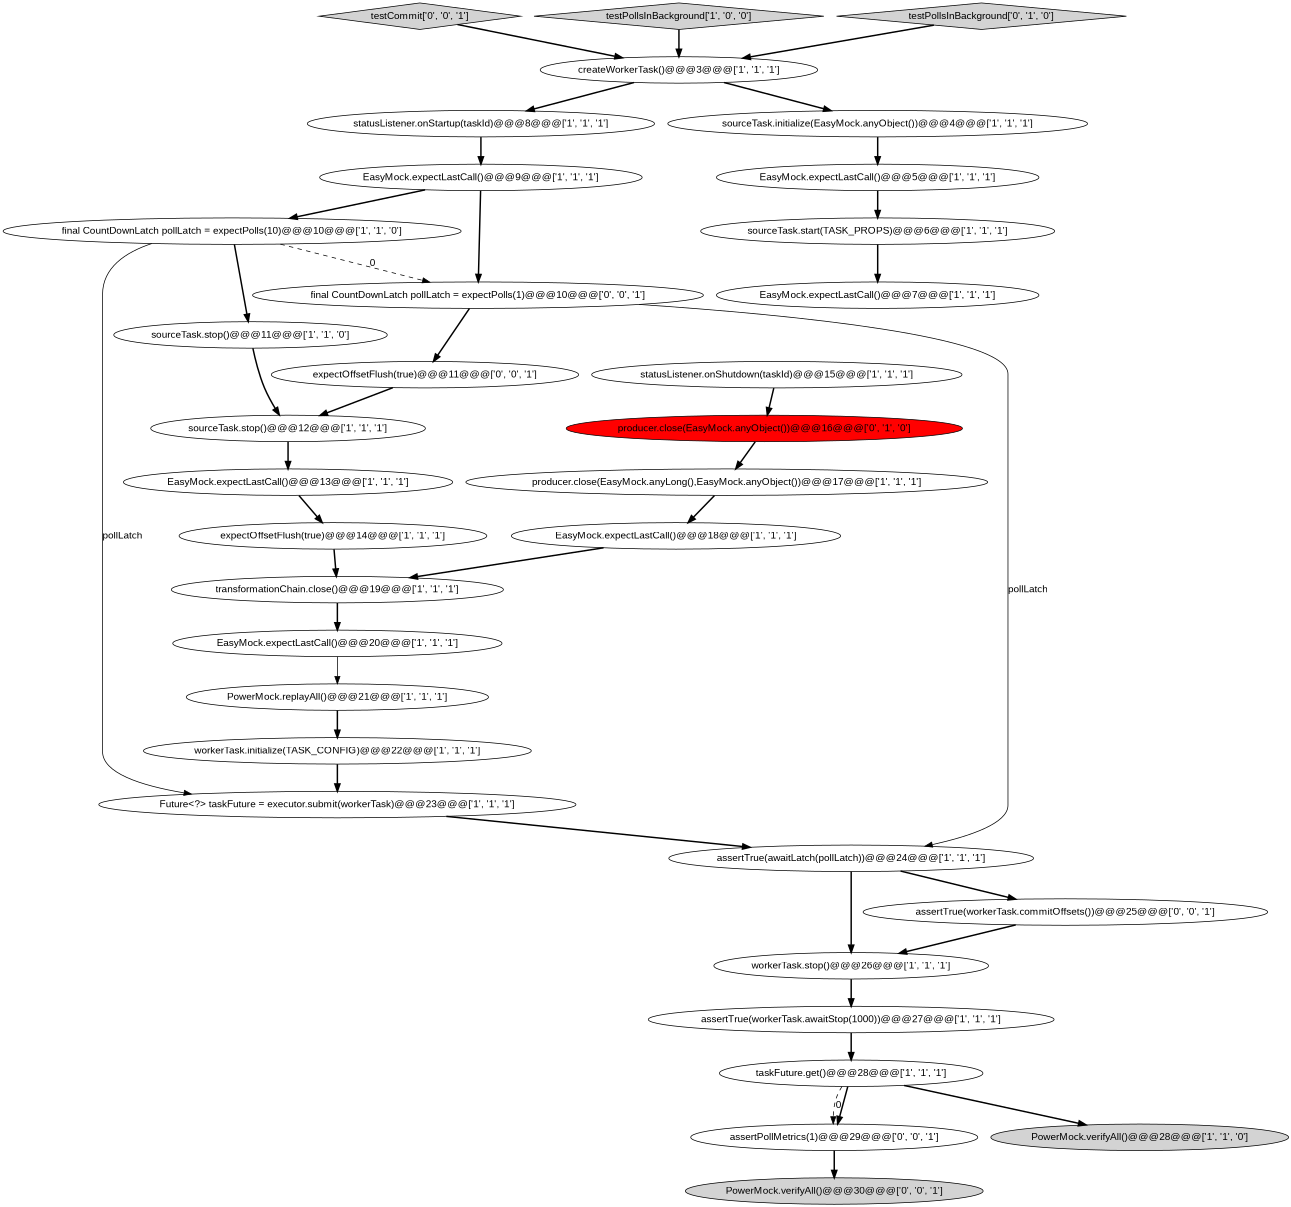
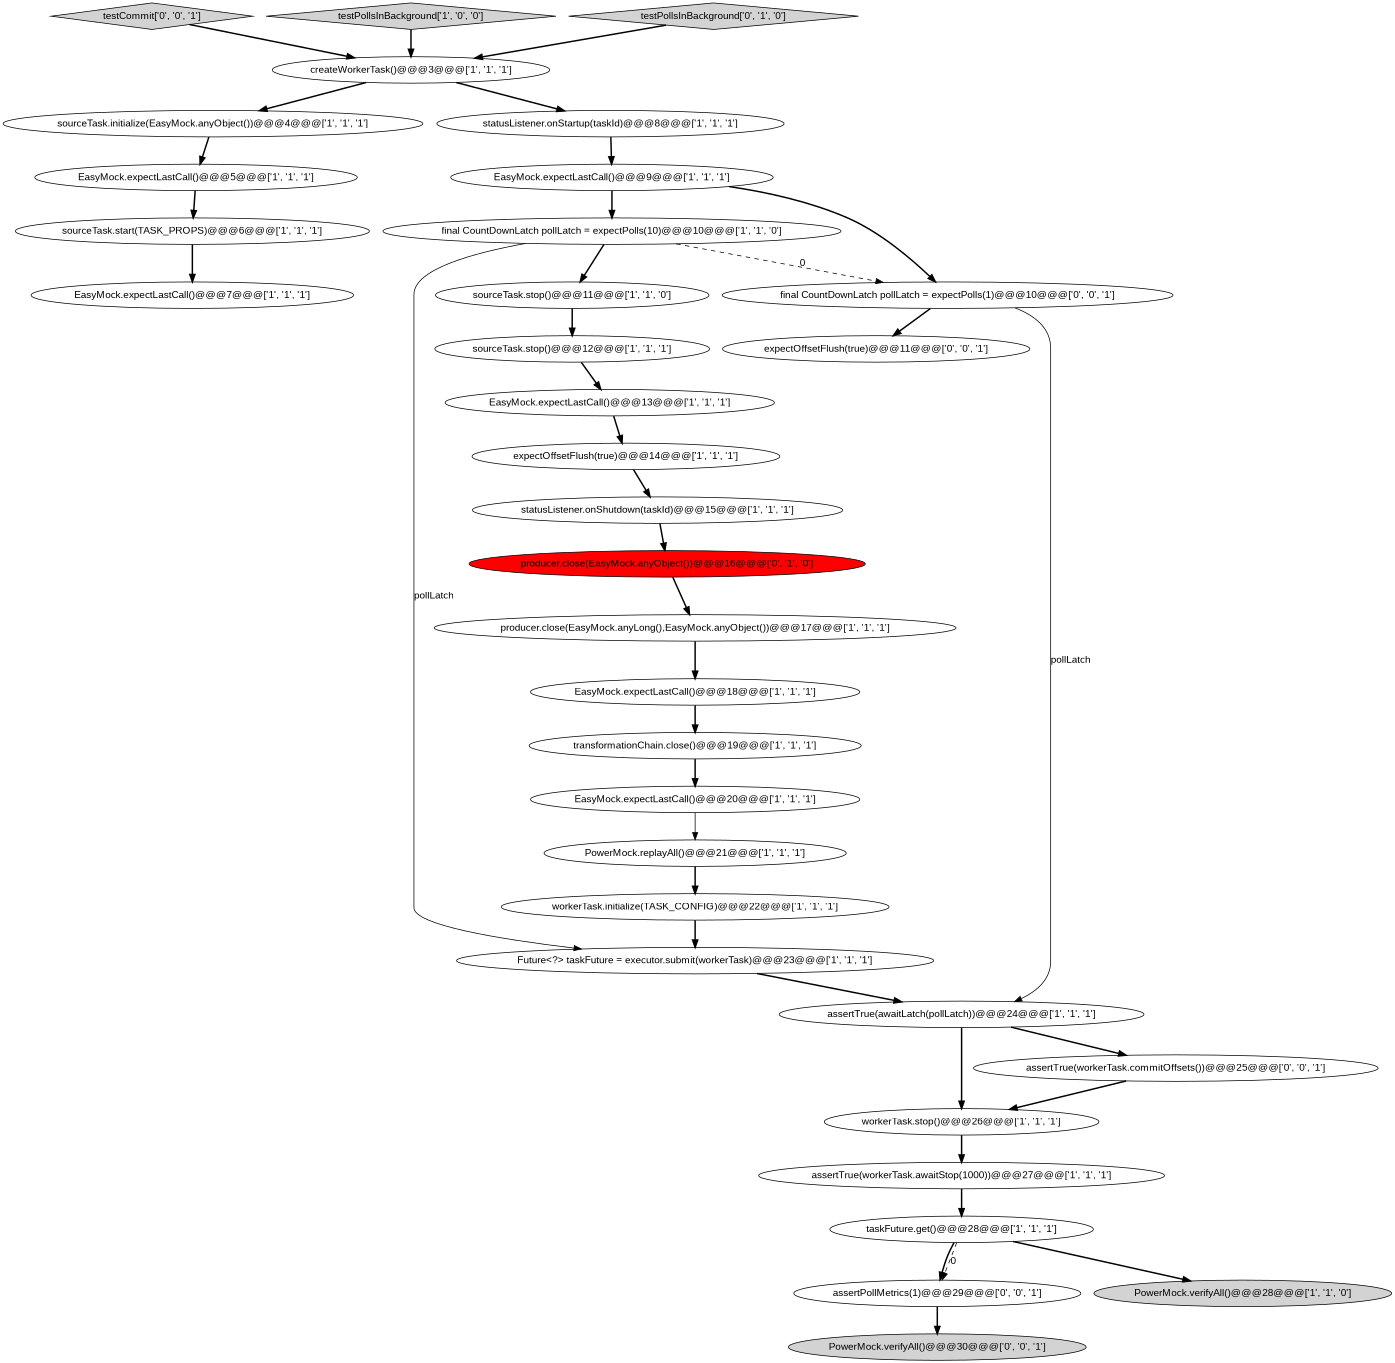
edge "expectOffsetFlush(true)@@@11@@@['0', '0', '1']" -> "sourceTask.stop()@@@12@@@['1', '1', '1']": removed
edge "expectOffsetFlush(true)@@@14@@@['1', '1', '1']" -> "transformationChain.close()@@@19@@@['1', '1', '1']": now "expectOffsetFlush(true)@@@14@@@['1', '1', '1']" -> "statusListener.onShutdown(taskId)@@@15@@@['1', '1', '1']"
